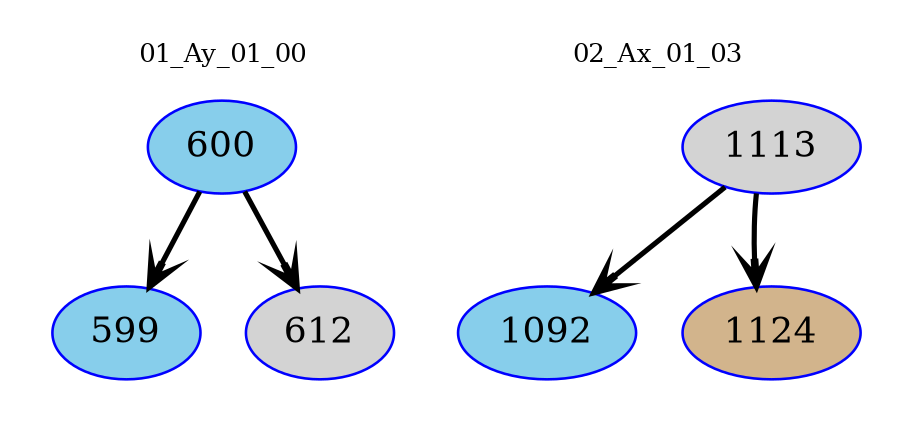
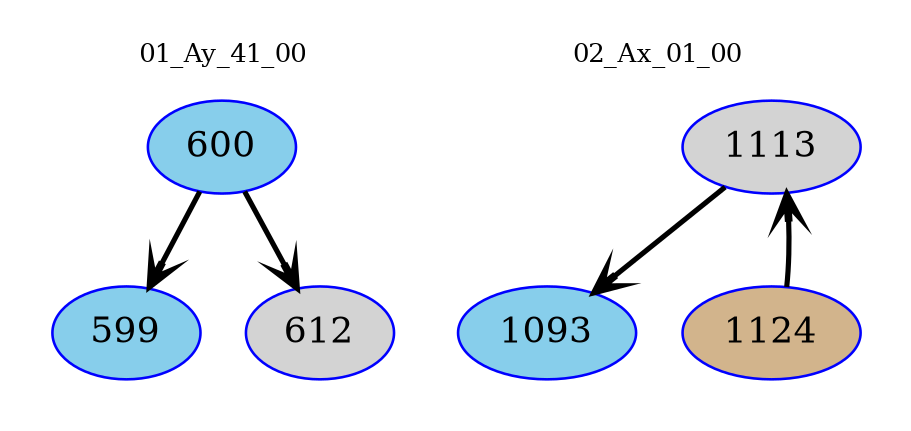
cluster "01_Ay_01_00": label "01_Ay_01_00" -> "01_Ay_41_00"
cluster "02_Ax_01_03": label "02_Ax_01_03" -> "02_Ax_01_00"
edge "1113" -> "1124": reversed
node "1092": label "1092" -> "1093"
